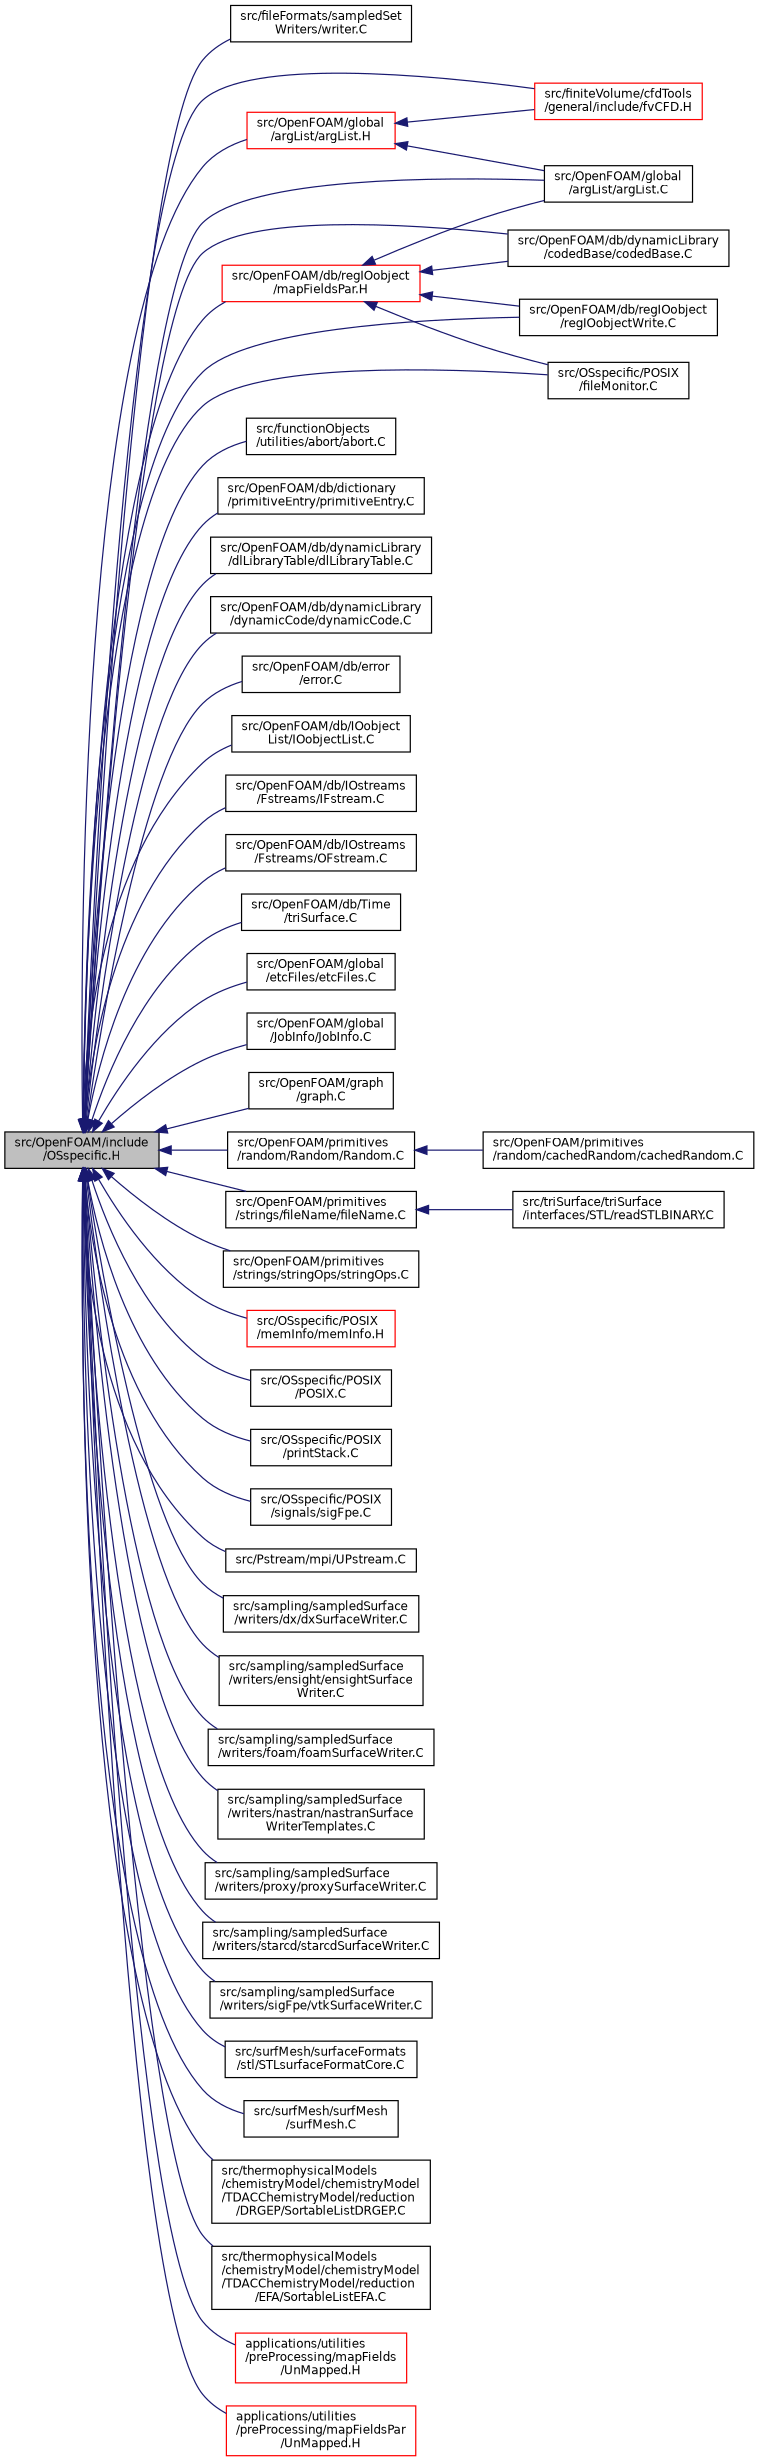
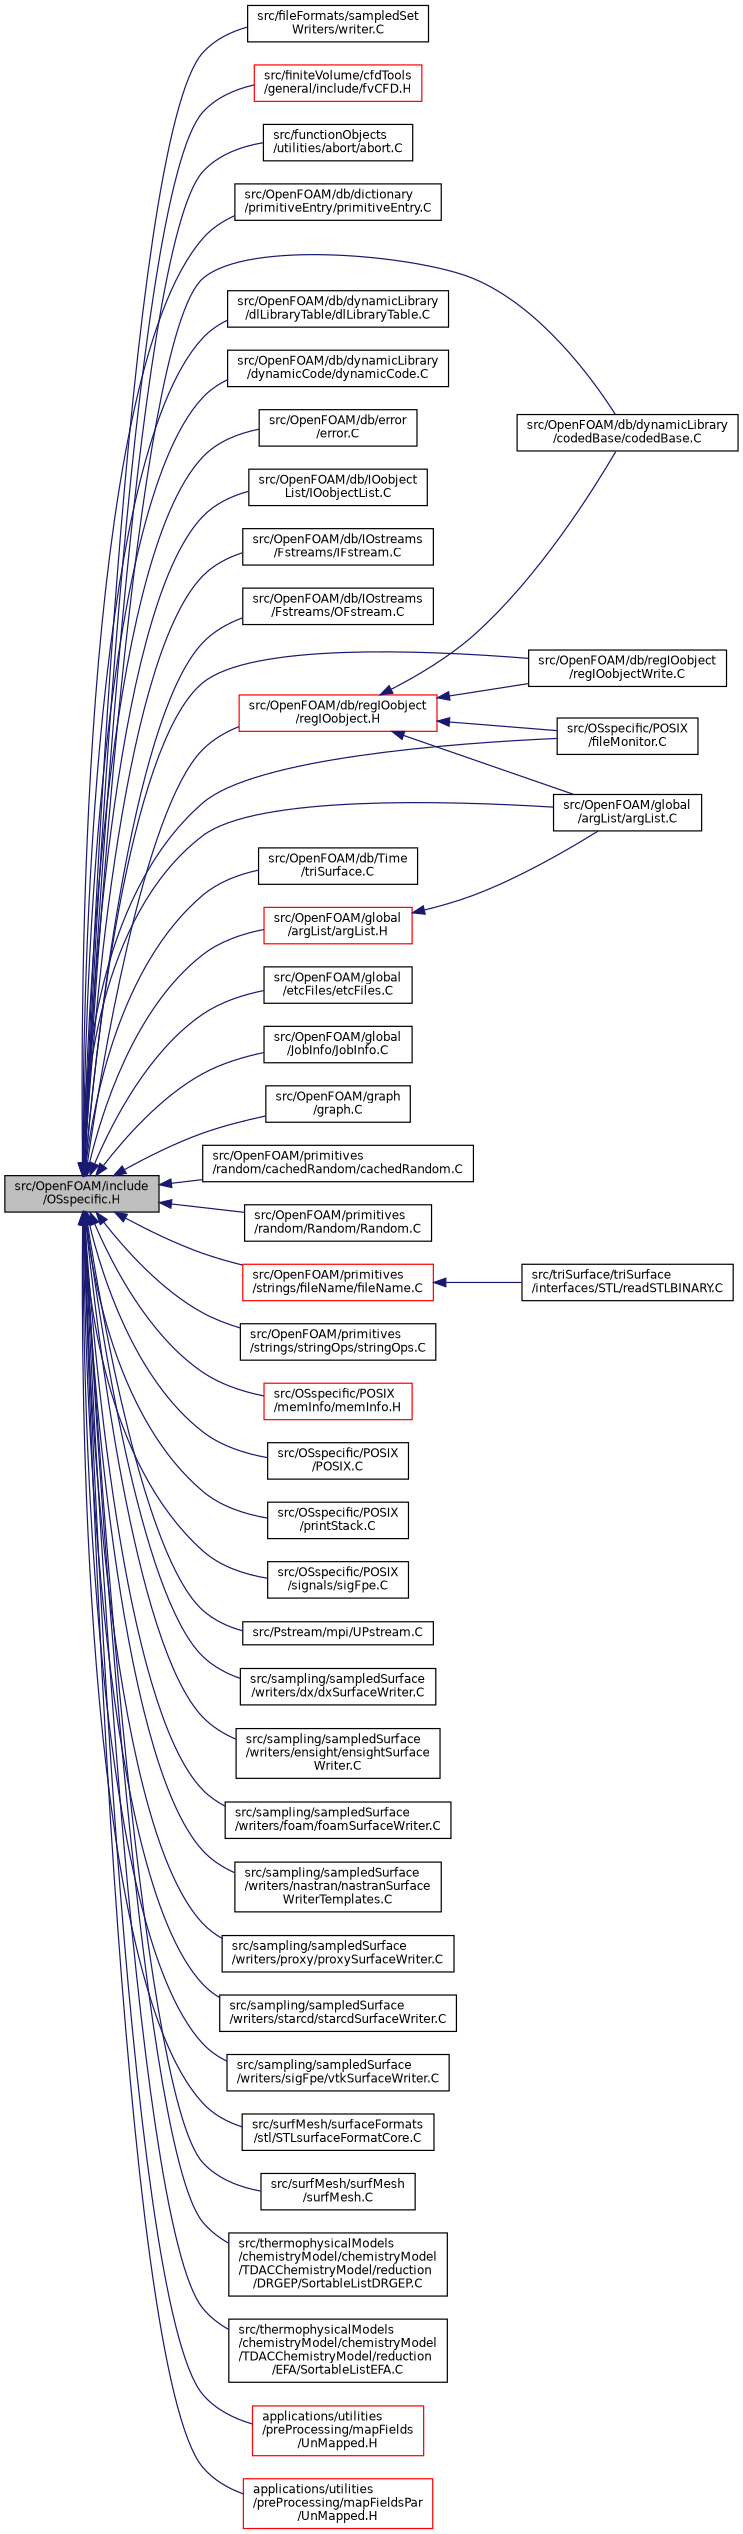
edge "src/finiteVolume/cfdTools /general/include/fvCFD.H" -> "src/OpenFOAM/global /argList/argList.H": removed
node "src/OpenFOAM/db/regIOobject /mapFieldsPar.H": label "src/OpenFOAM/db/regIOobject /mapFieldsPar.H" -> "src/OpenFOAM/db/regIOobject /regIOobject.H"
edge "src/OpenFOAM/primitives /random/cachedRandom/cachedRandom.C" -> "src/OpenFOAM/primitives /random/Random/Random.C": now "src/OpenFOAM/primitives /random/cachedRandom/cachedRandom.C" -> "src/OpenFOAM/include /OSspecific.H"
node "src/OpenFOAM/primitives /strings/fileName/fileName.C": color black -> red
